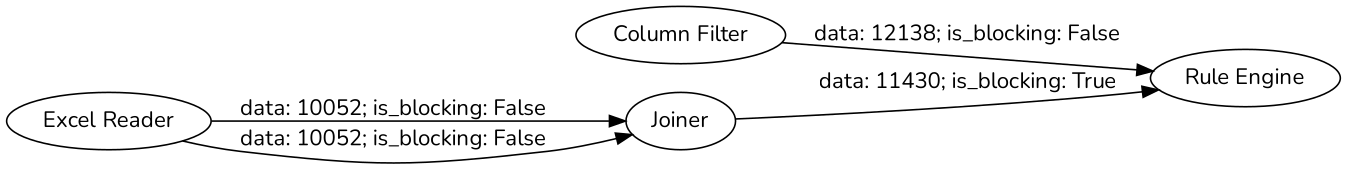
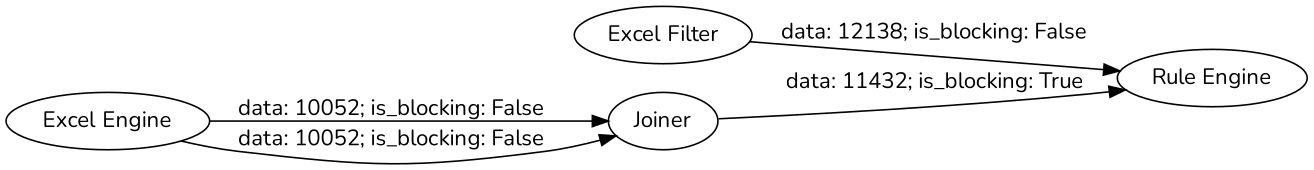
node "Column Filter": label "Column Filter" -> "Excel Filter"
edge "Joiner" -> "Rule Engine": label "data: 11430; is_blocking: True" -> "data: 11432; is_blocking: True"
node "Excel Reader": label "Excel Reader" -> "Excel Engine"
